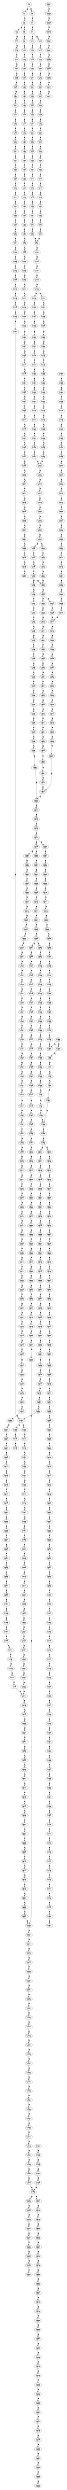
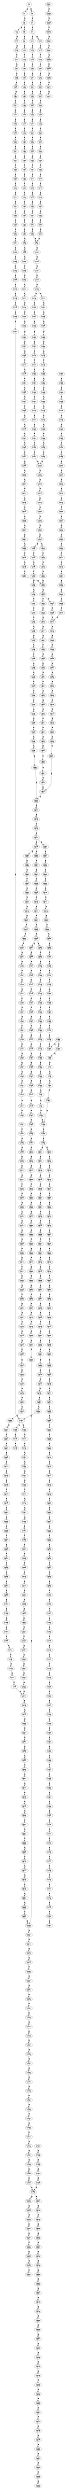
edge "S482" -> "S487": removed, label "C"
